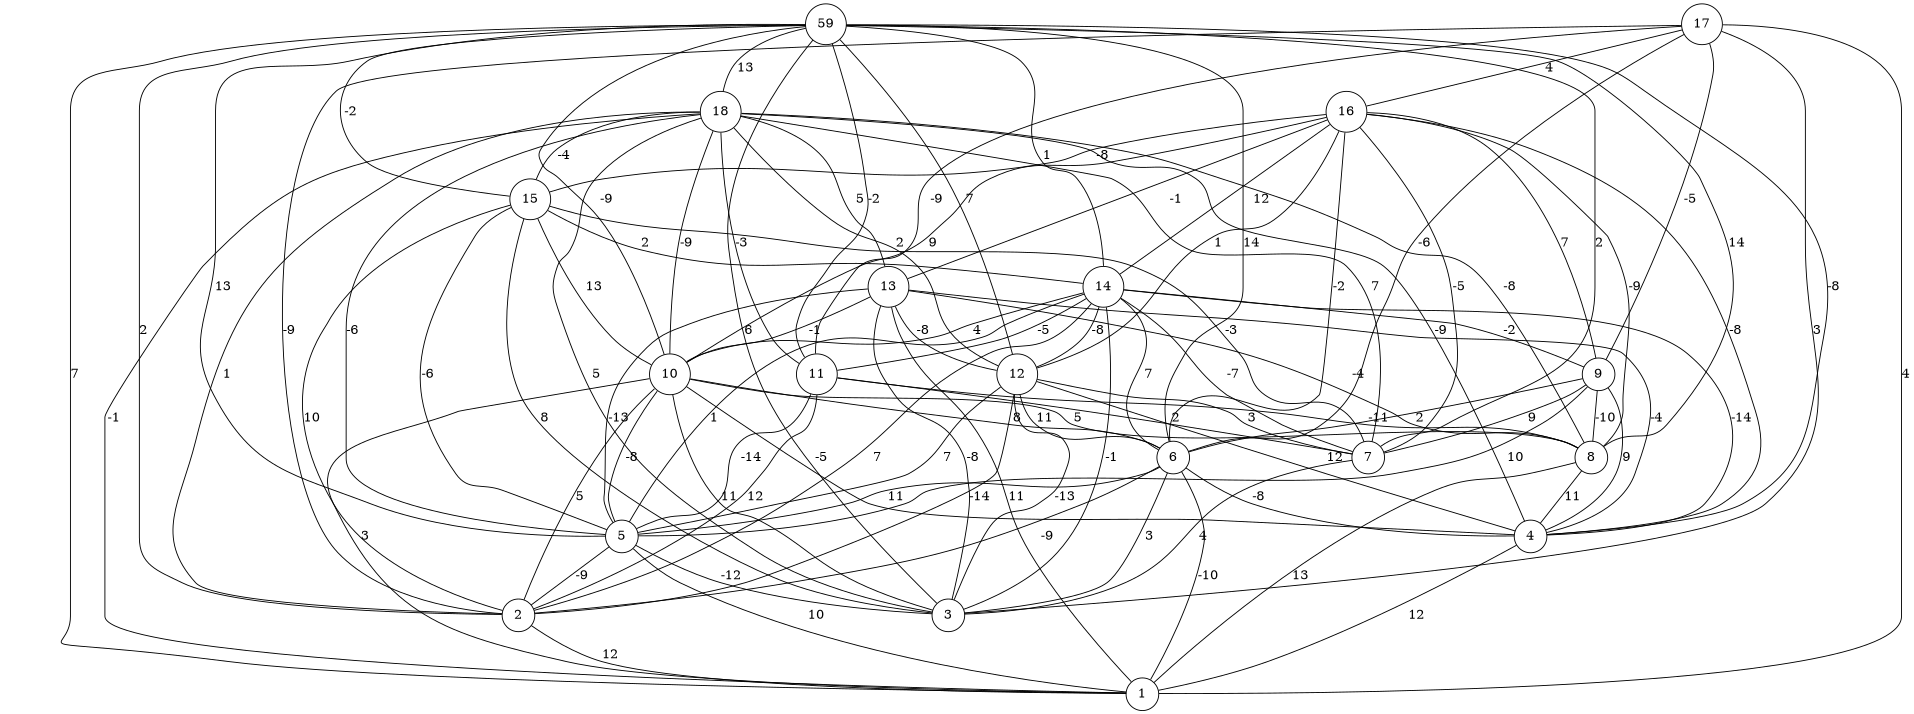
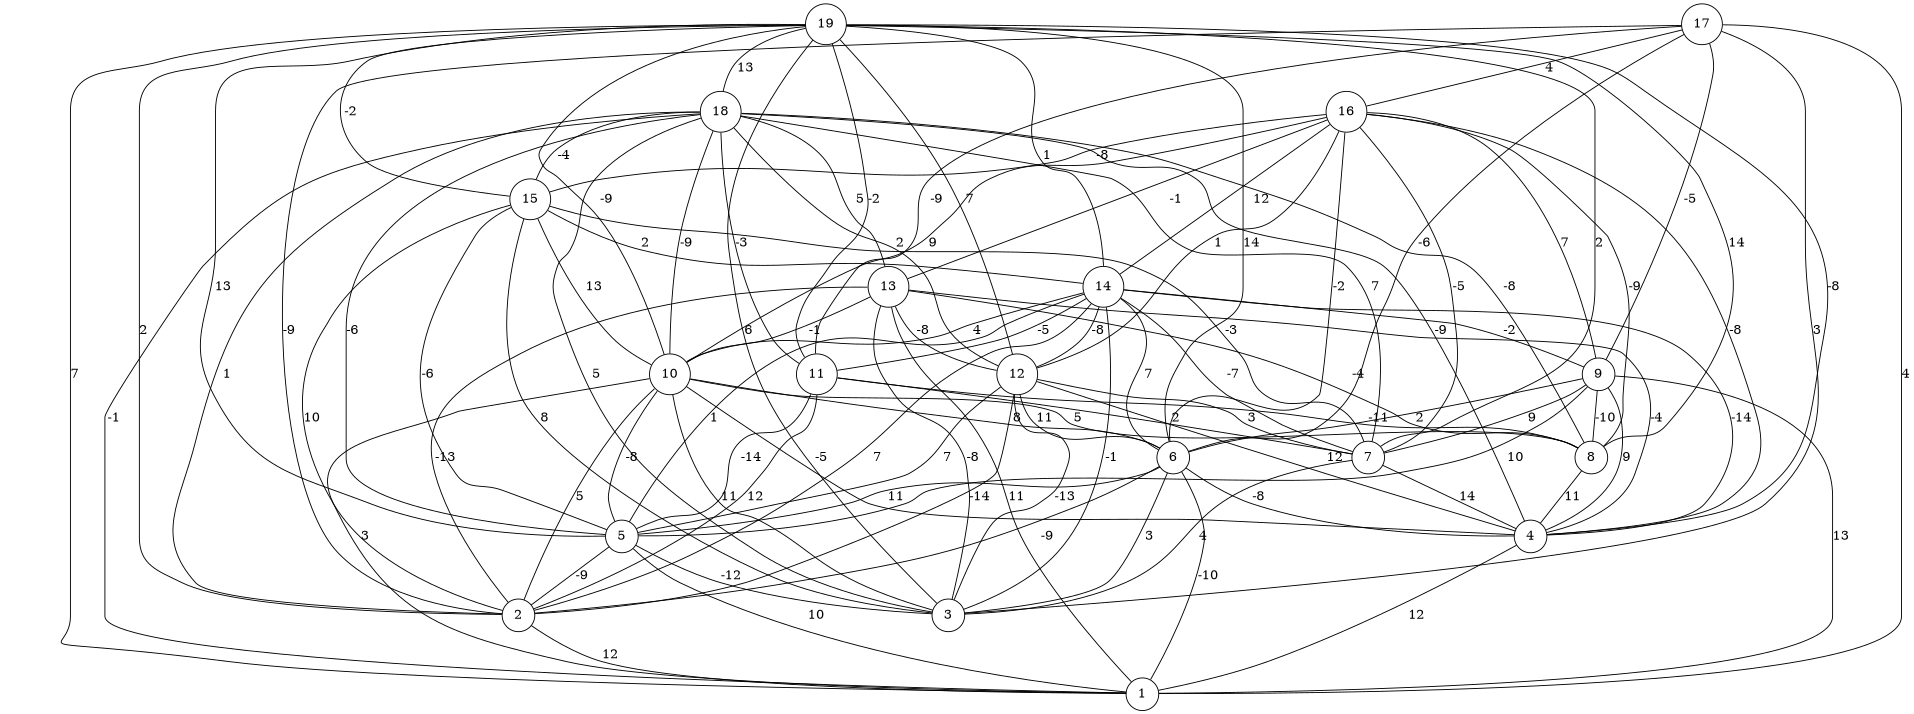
node "59": label "59" -> "19"
edge "13" -- "5": now "13" -- "2"
edge "7" -- "4": added, label "14"
edge "8" -- "1": now "9" -- "1"
